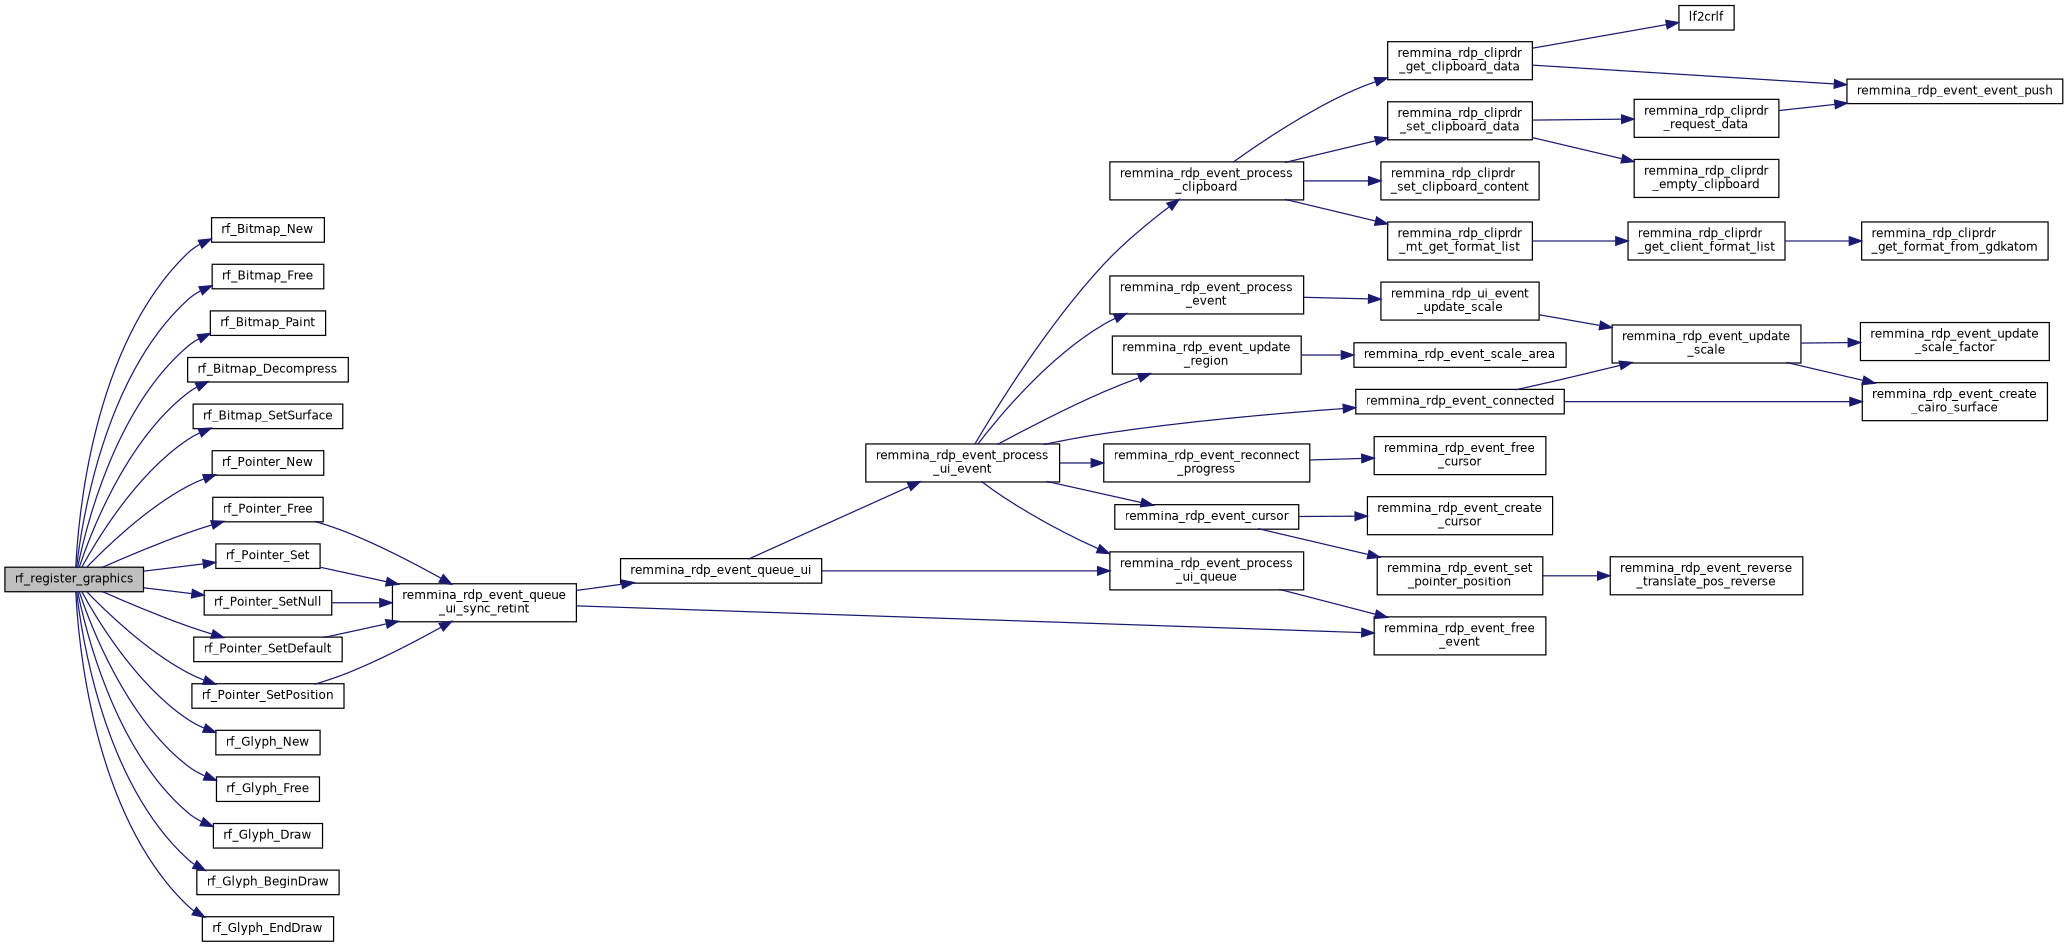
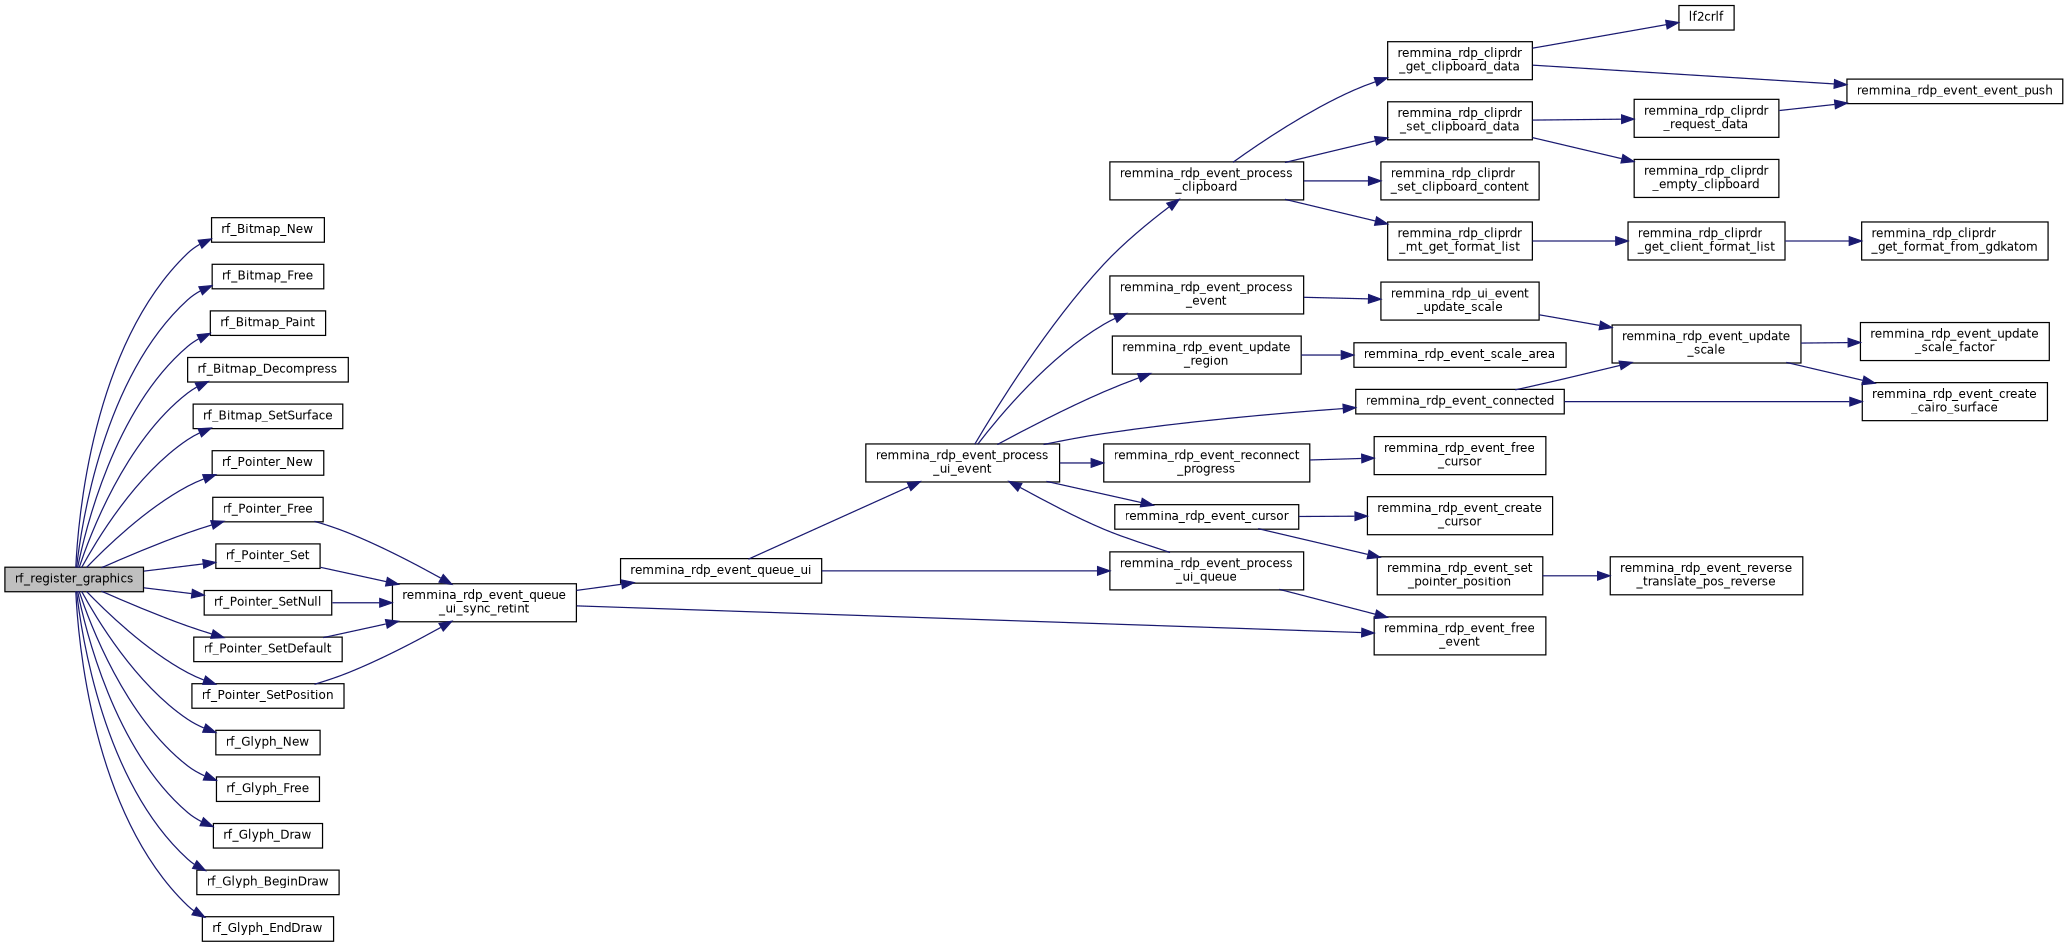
edge "remmina_rdp_event_process _ui_event" -> "remmina_rdp_event_process _ui_queue": reversed
